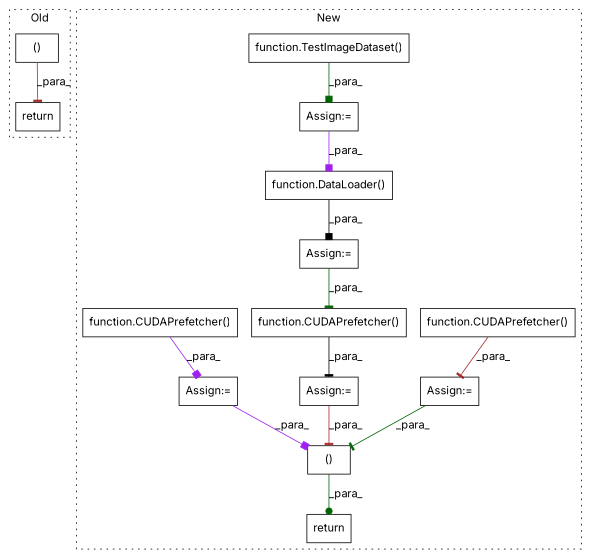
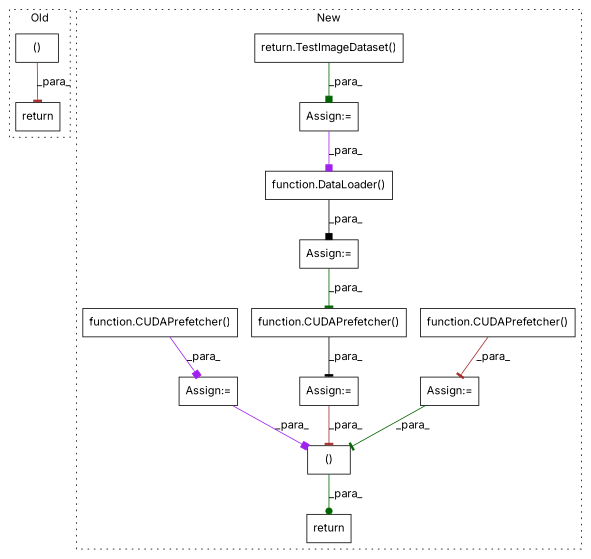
node "function.TestImageDataset()": label "function.TestImageDataset()" -> "return.TestImageDataset()"
